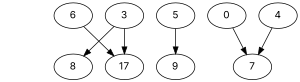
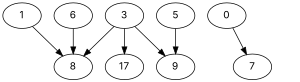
node "1": added
node "4": removed
edge "6" -> "17": now "6" -> "8"
edge "3" -> "9": added
